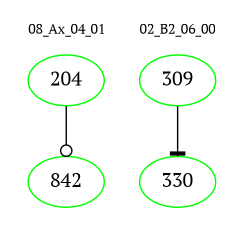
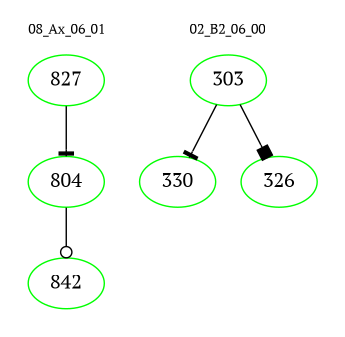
cluster "08_Ax_04_01": label "08_Ax_04_01" -> "08_Ax_06_01"
node "204": label "204" -> "804"
node "827": added
node "309": label "309" -> "303"
node "326": added
